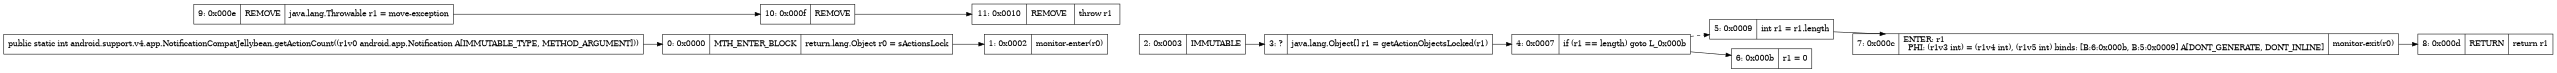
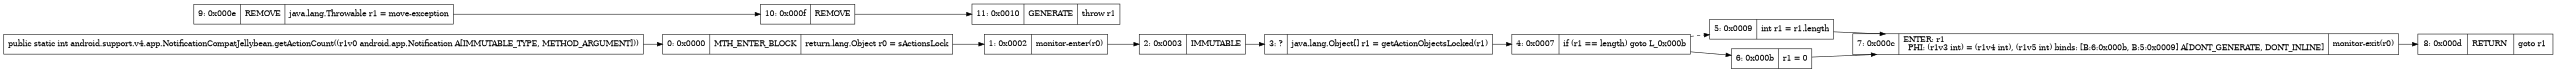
node "11: 0x0010": text "REMOVE" -> "GENERATE"
edge "1: 0x0002" -> "2: 0x0003": added
node "8: 0x000d": text "return r1" -> "goto r1"
edge "6: 0x000b" -> "7: 0x000c": added
